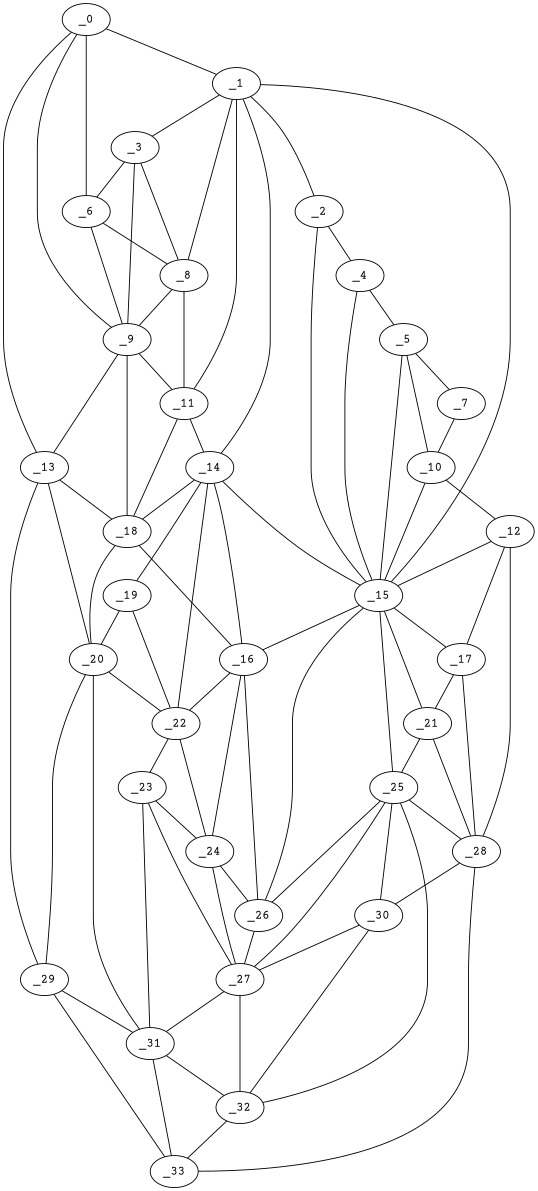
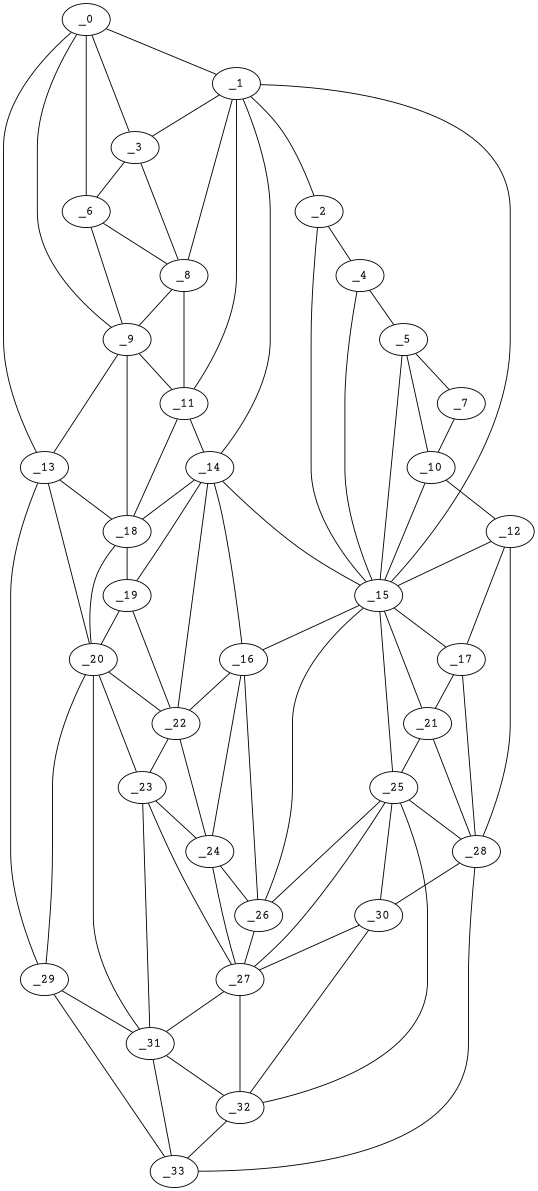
edge "_3" -- "_9": now "_3" -- "_0"
edge "_18" -- "_16": now "_18" -- "_19"
edge "_20" -- "_23": added
